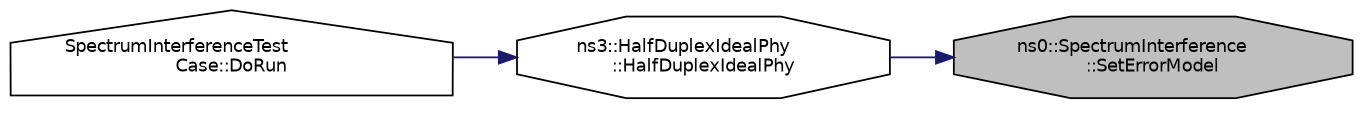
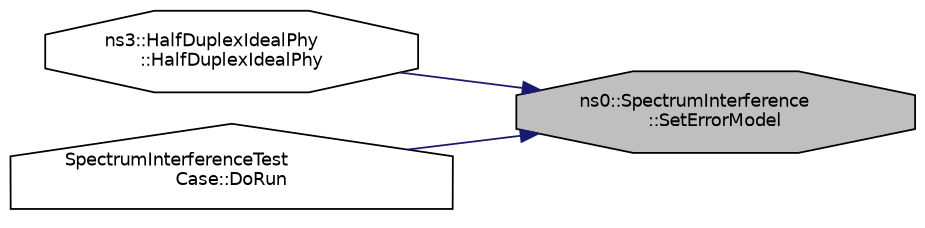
edge "SpectrumInterferenceTest Case::DoRun" -> "ns3::HalfDuplexIdealPhy ::HalfDuplexIdealPhy": now "SpectrumInterferenceTest Case::DoRun" -> "ns0::SpectrumInterference ::SetErrorModel"
